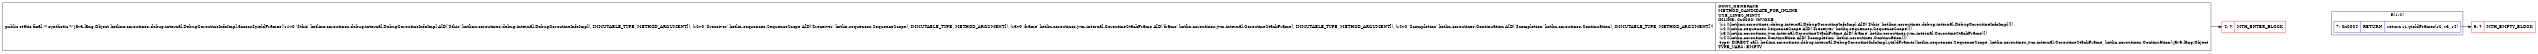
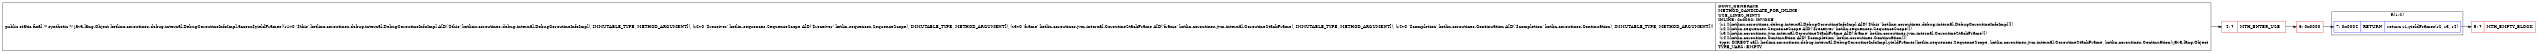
node "4: ?": text "MTH_ENTER_BLOCK" -> "MTH_ENTER_USE"
node "6: 0x0000": added
